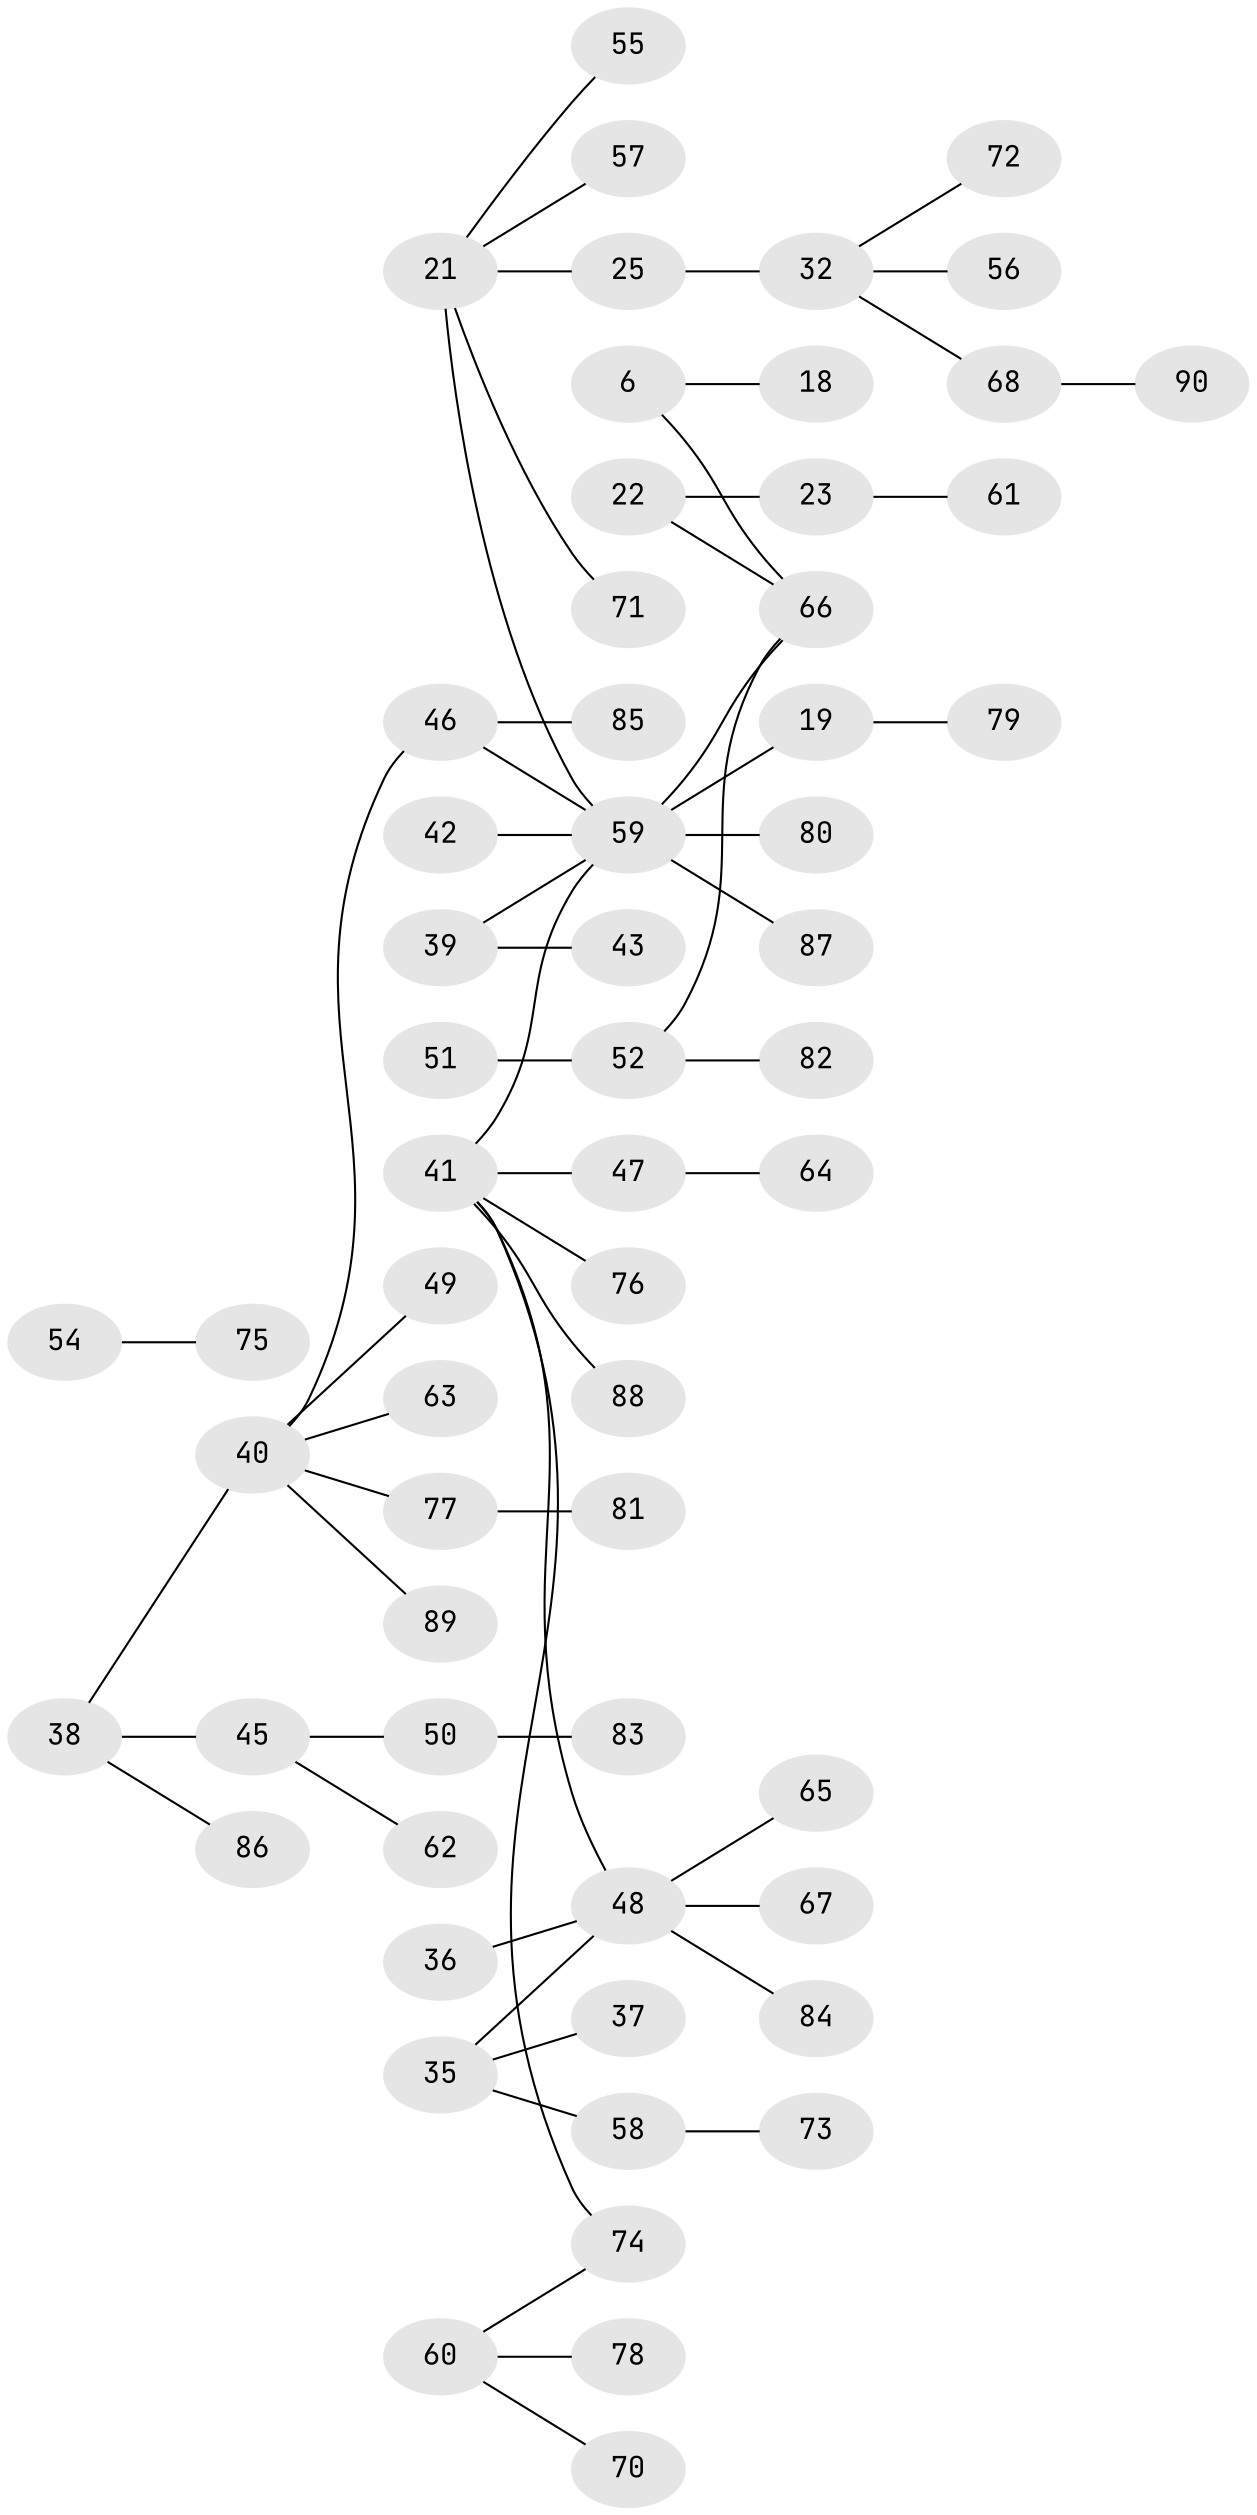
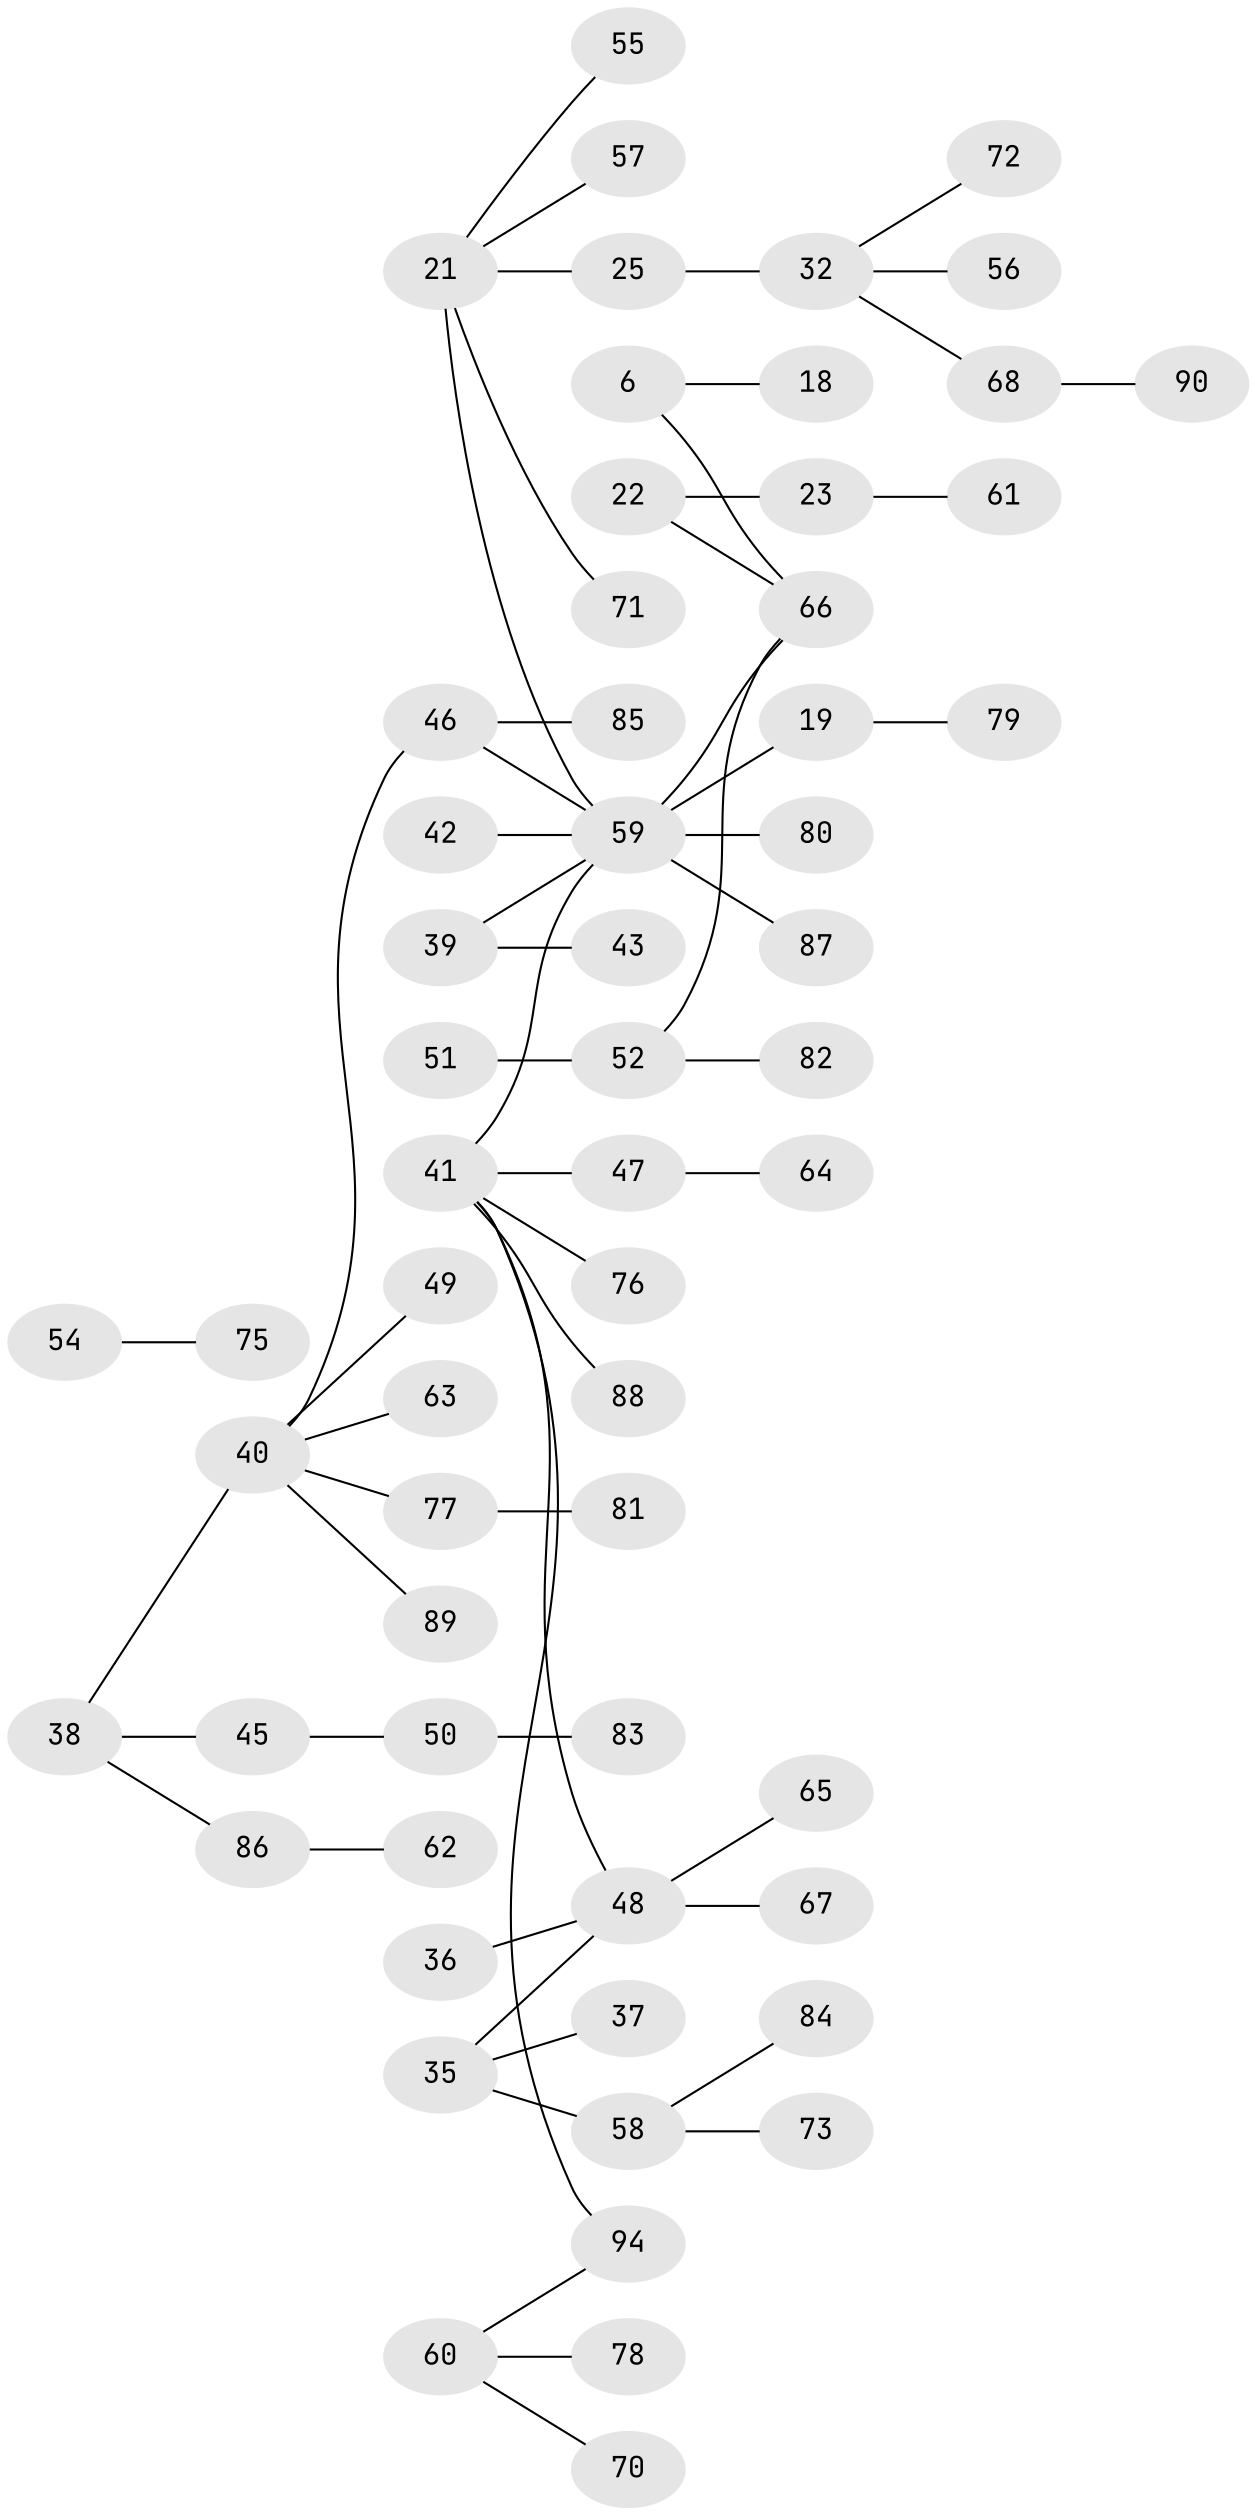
edge "45" -- "62": now "86" -- "62"
edge "48" -- "84": now "58" -- "84"
node "74": label "74" -> "94"
